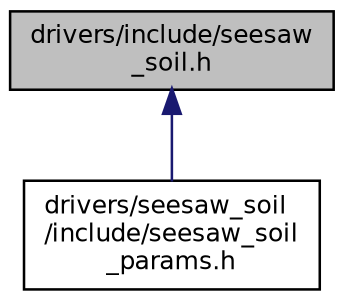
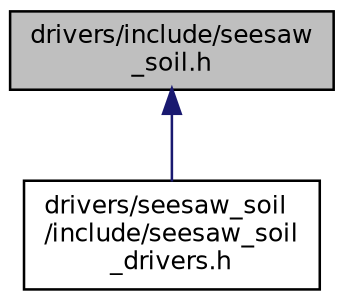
node "drivers/seesaw_soil /include/seesaw_soil _params.h": label "drivers/seesaw_soil /include/seesaw_soil _params.h" -> "drivers/seesaw_soil /include/seesaw_soil _drivers.h"
